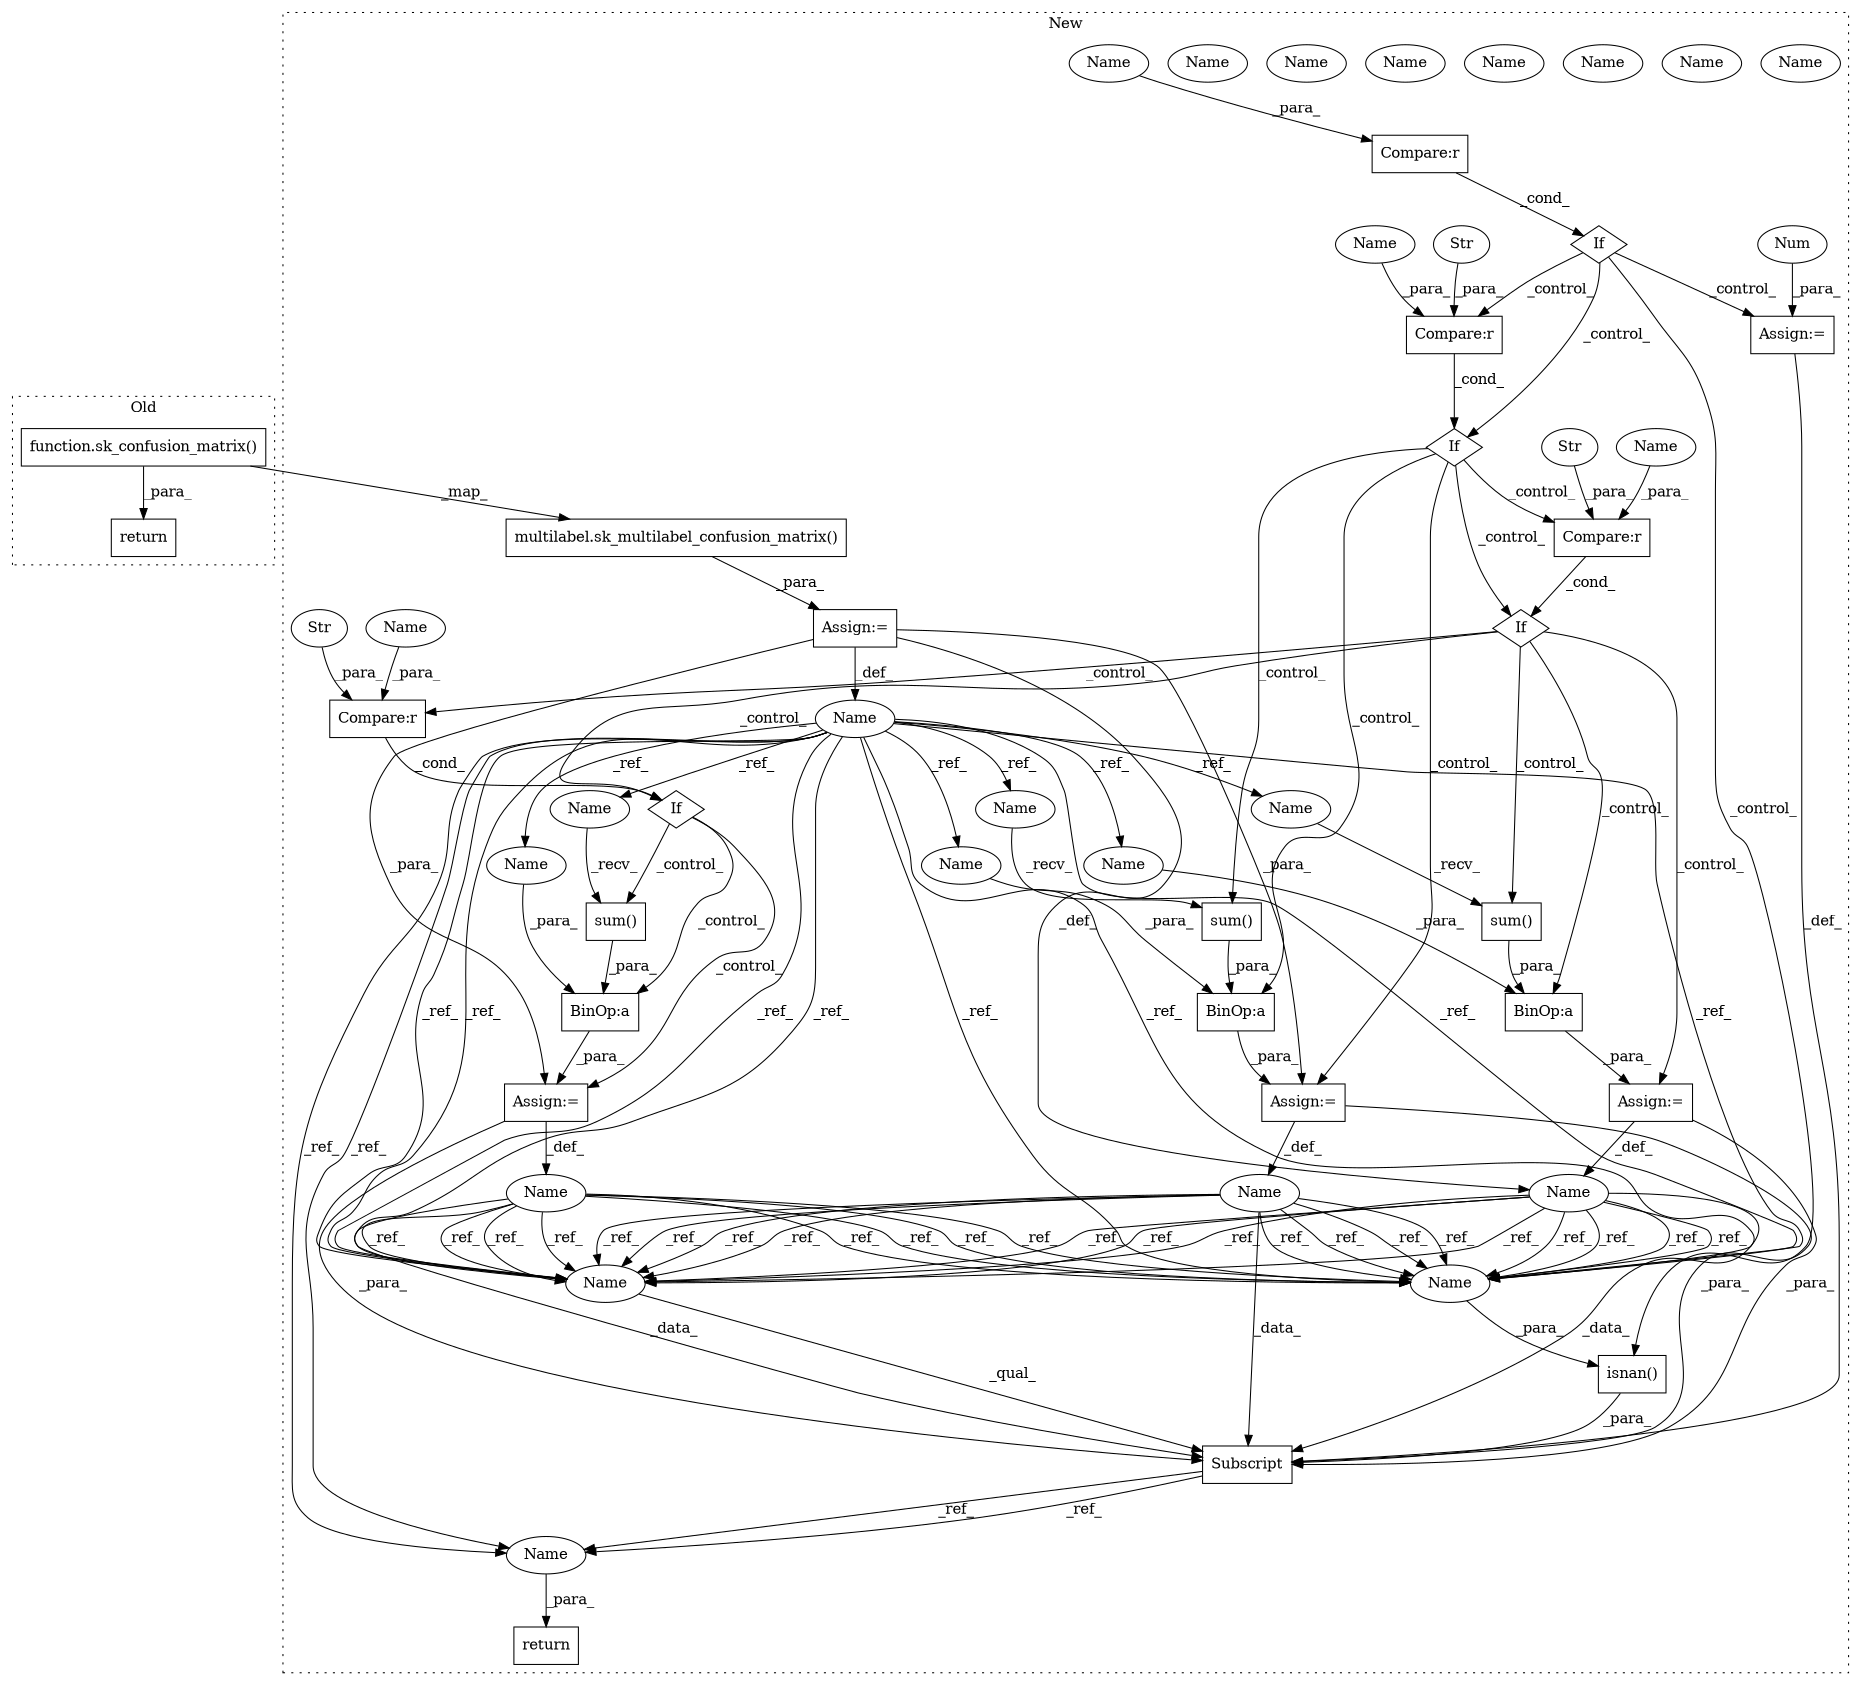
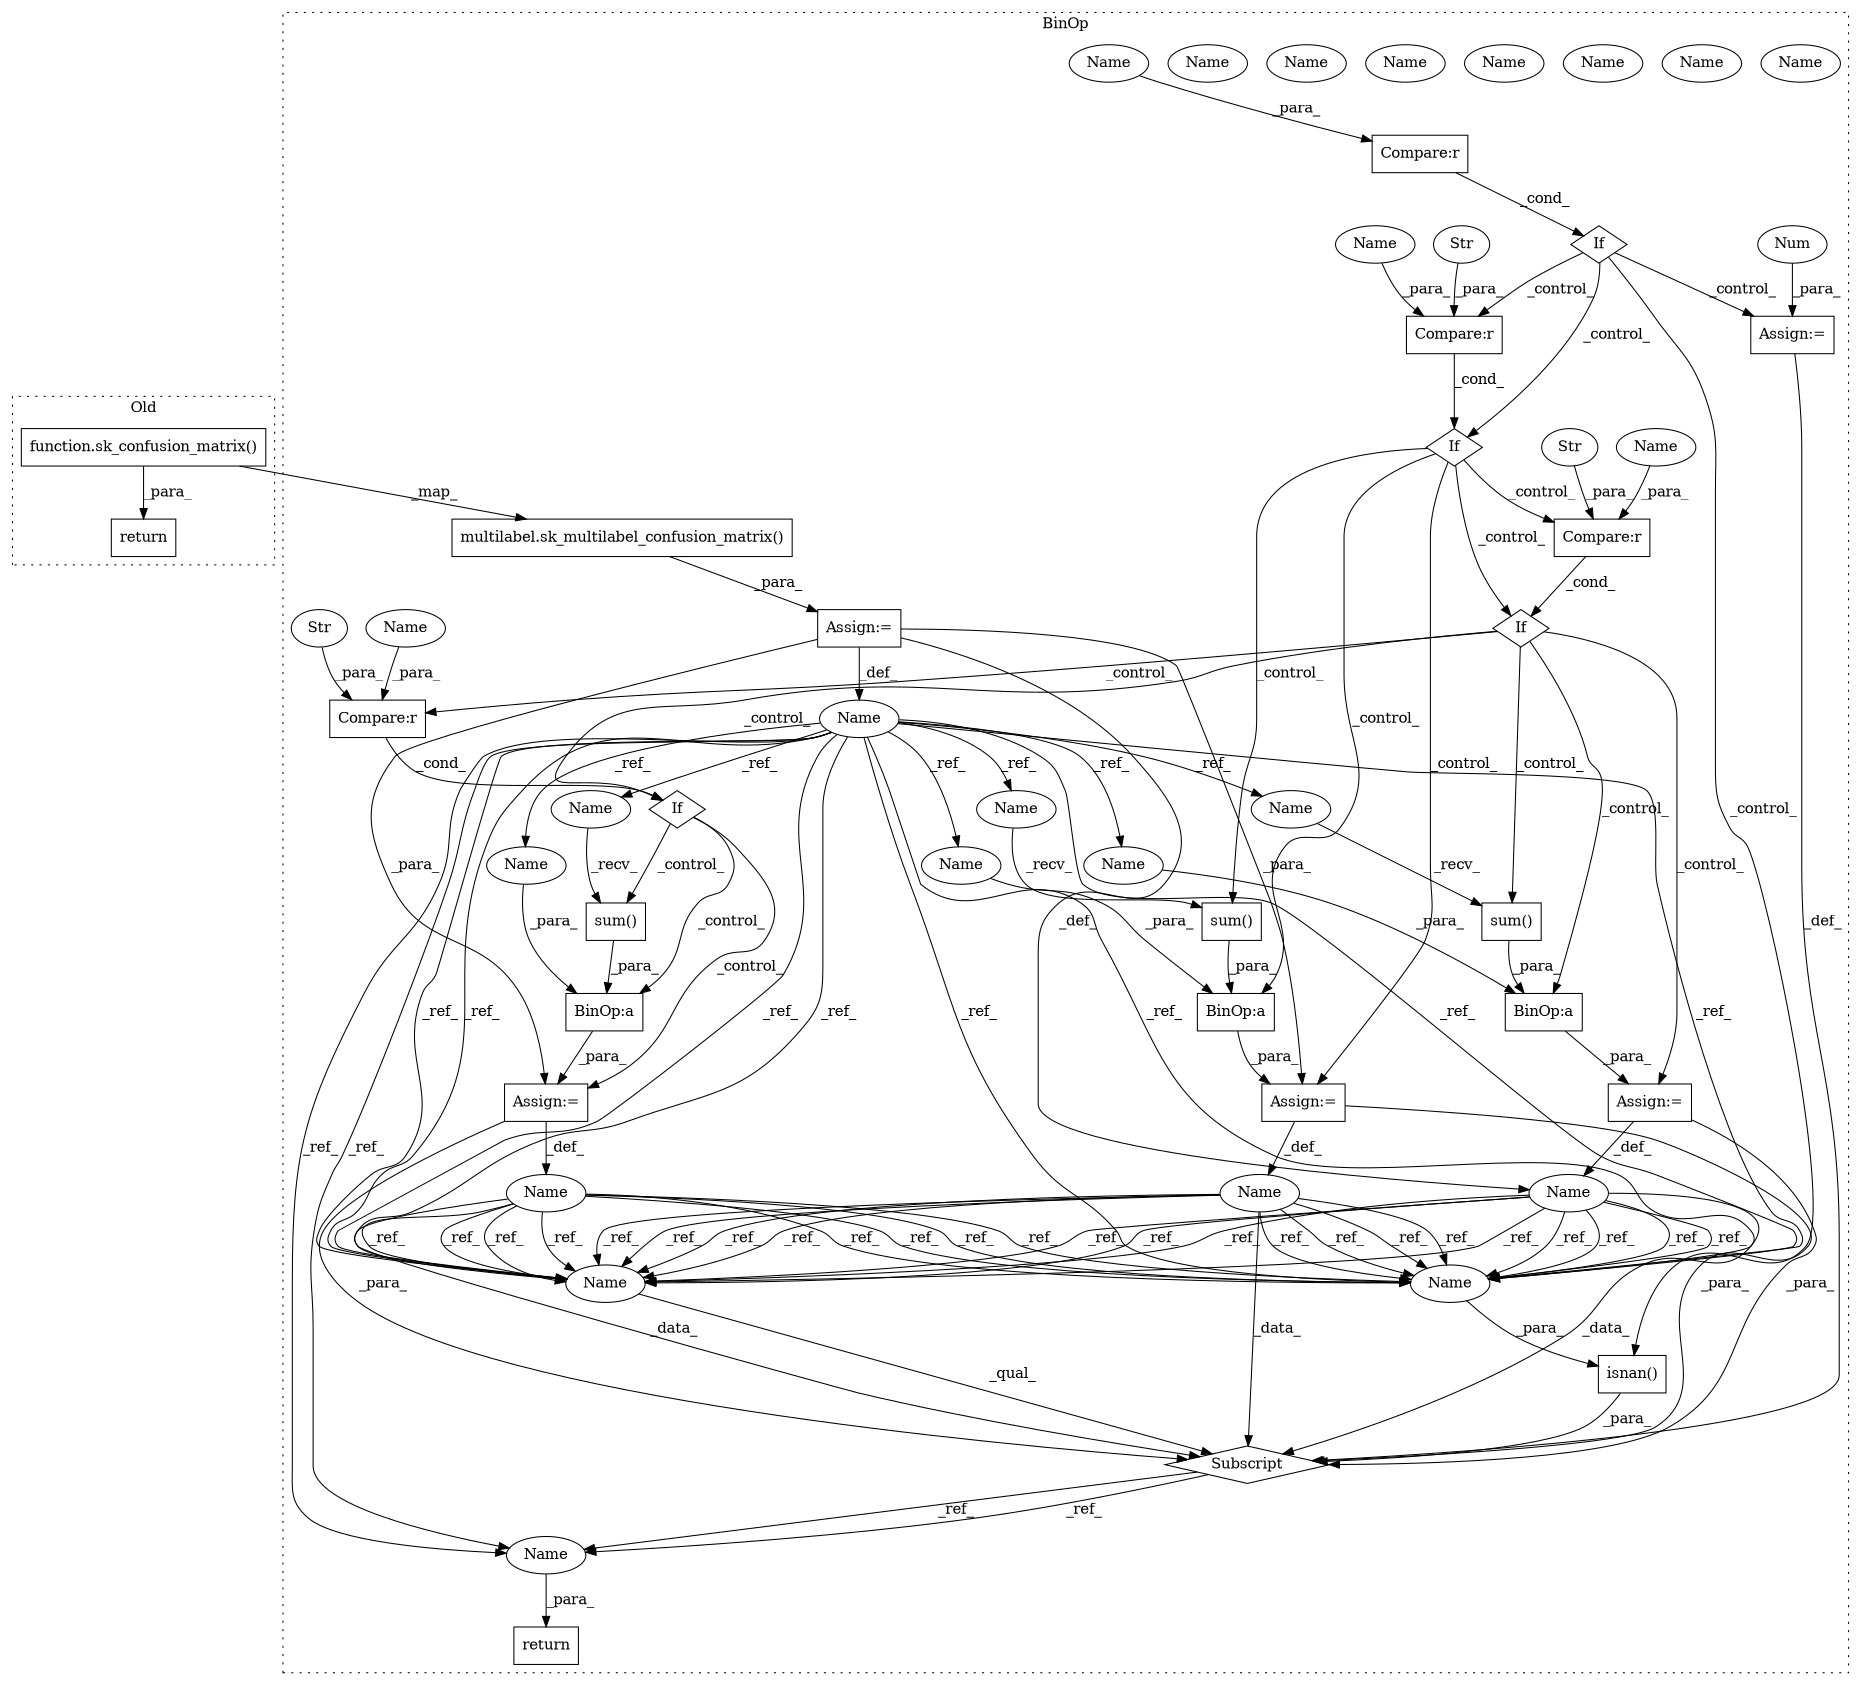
cluster "New": label "New" -> "BinOp"
node "Subscript": shape box -> diamond
